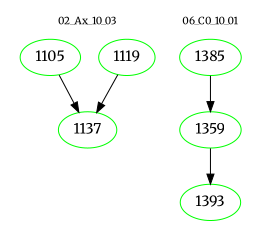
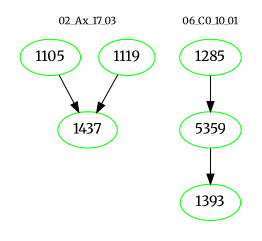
cluster "02_Ax_10_03": label "02_Ax_10_03" -> "02_Ax_17_03"
node "1385": label "1385" -> "1285"
node "1137": label "1137" -> "1437"
node "1359": label "1359" -> "5359"
